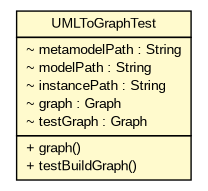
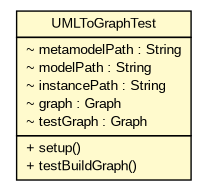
node "UMLToGraphTest": text "+ graph()" -> "+ setup()"
